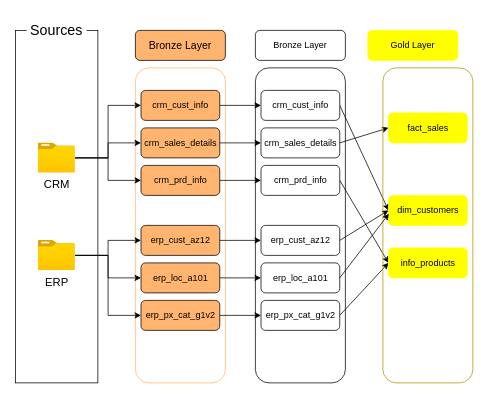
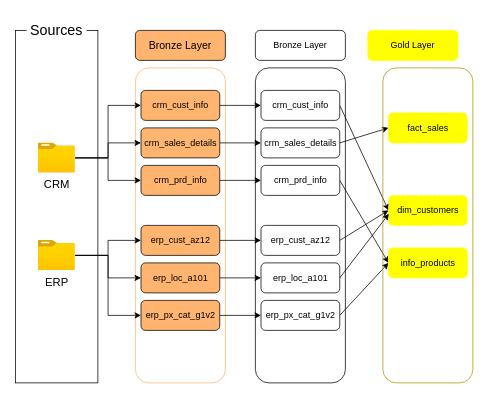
node "dim_customers": style solid -> dashed
